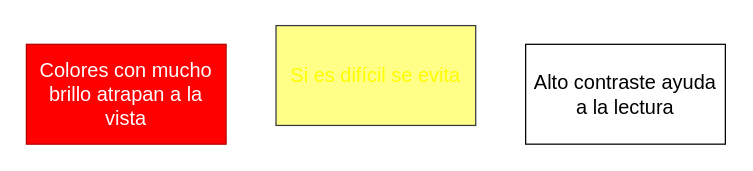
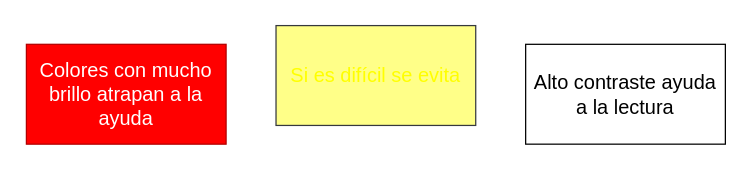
node "Colores con mucho brillo atrapan a la vista": label "Colores con mucho brillo atrapan a la vista" -> "Colores con mucho brillo atrapan a la ayuda"
